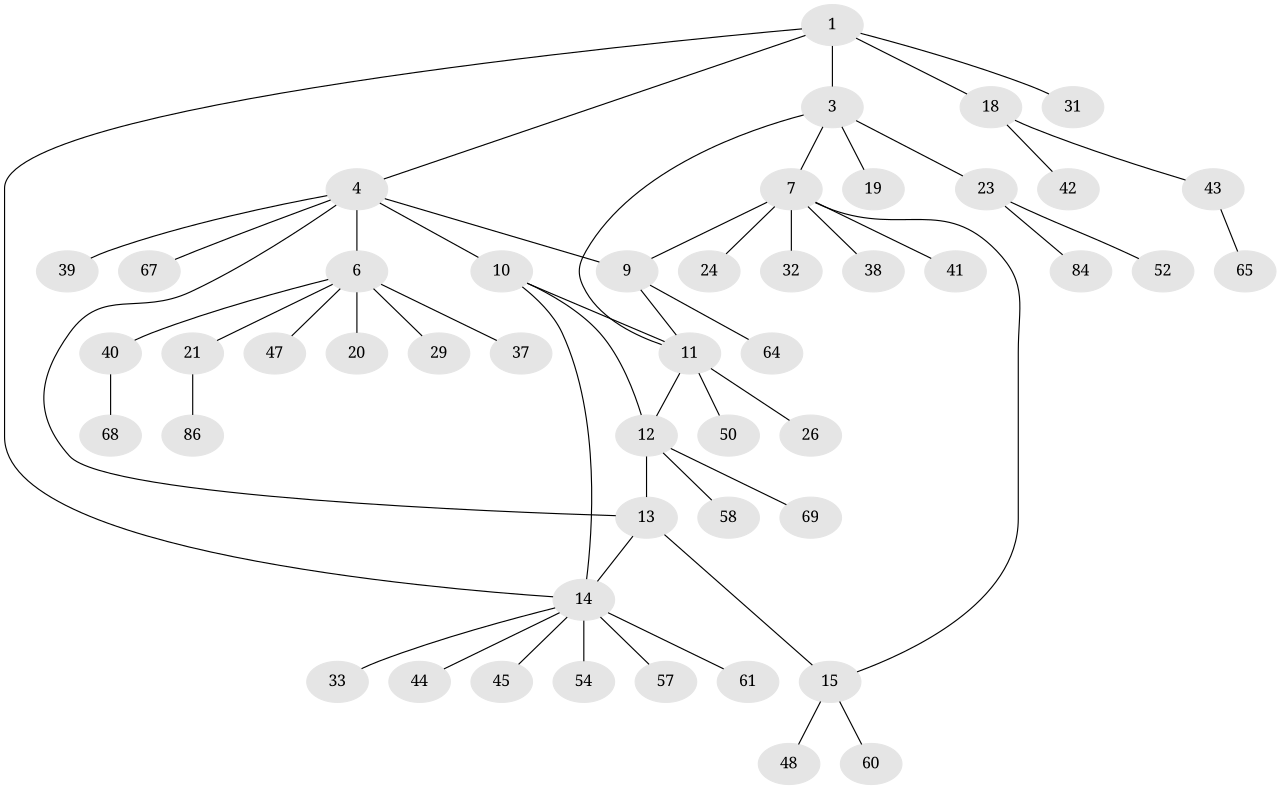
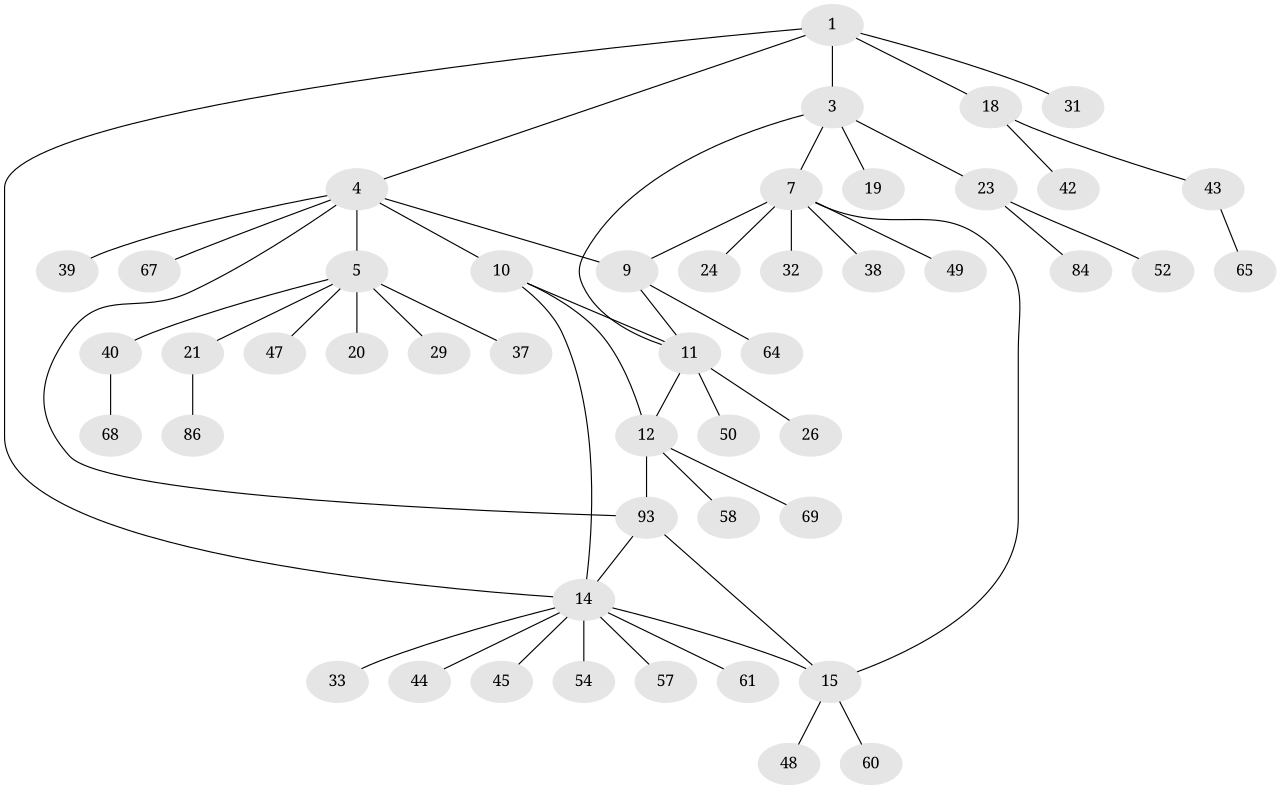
node "6": label "6" -> "5"
node "41": label "41" -> "49"
node "13": label "13" -> "93"
edge "14" -- "15": added
